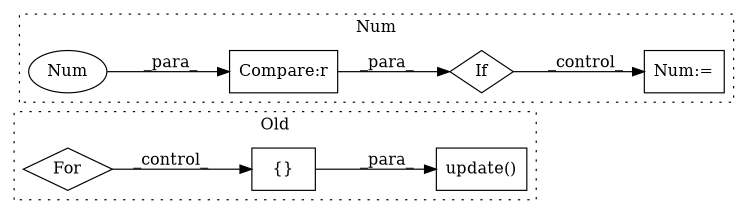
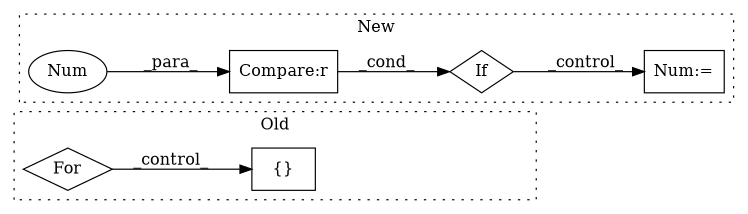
cluster "Num": label "Num" -> "New"
edge "Compare:r" -> "If": label "_para_" -> "_cond_"
node "update()": removed
